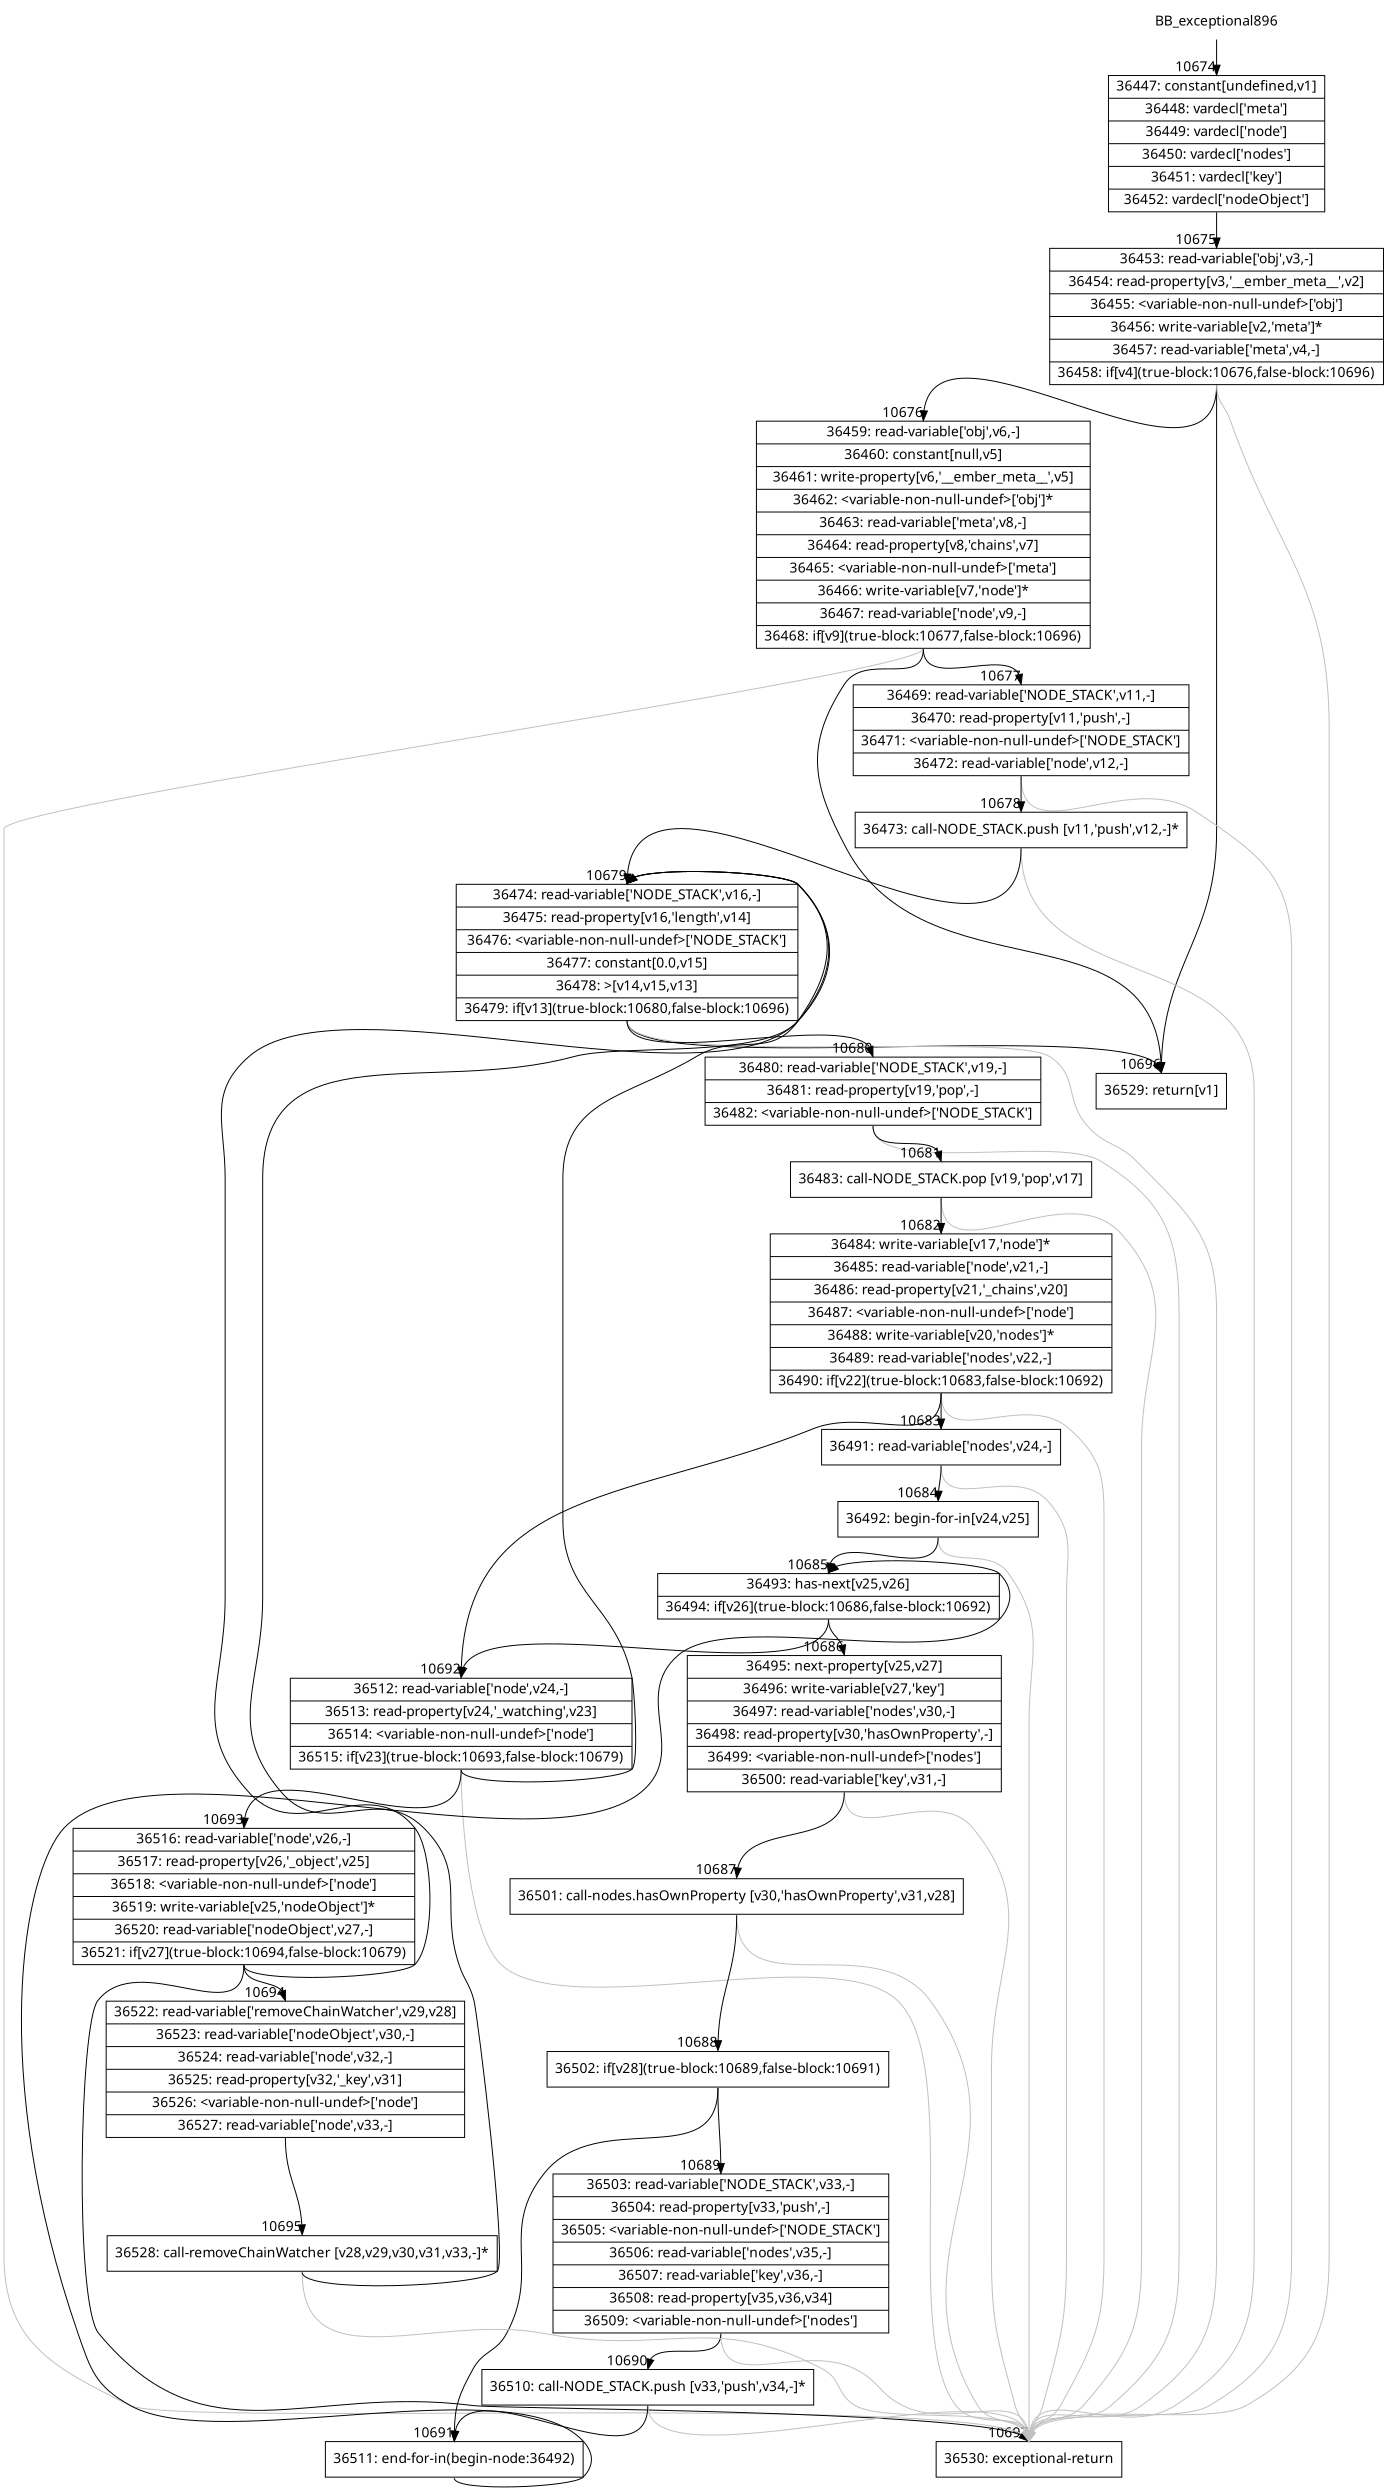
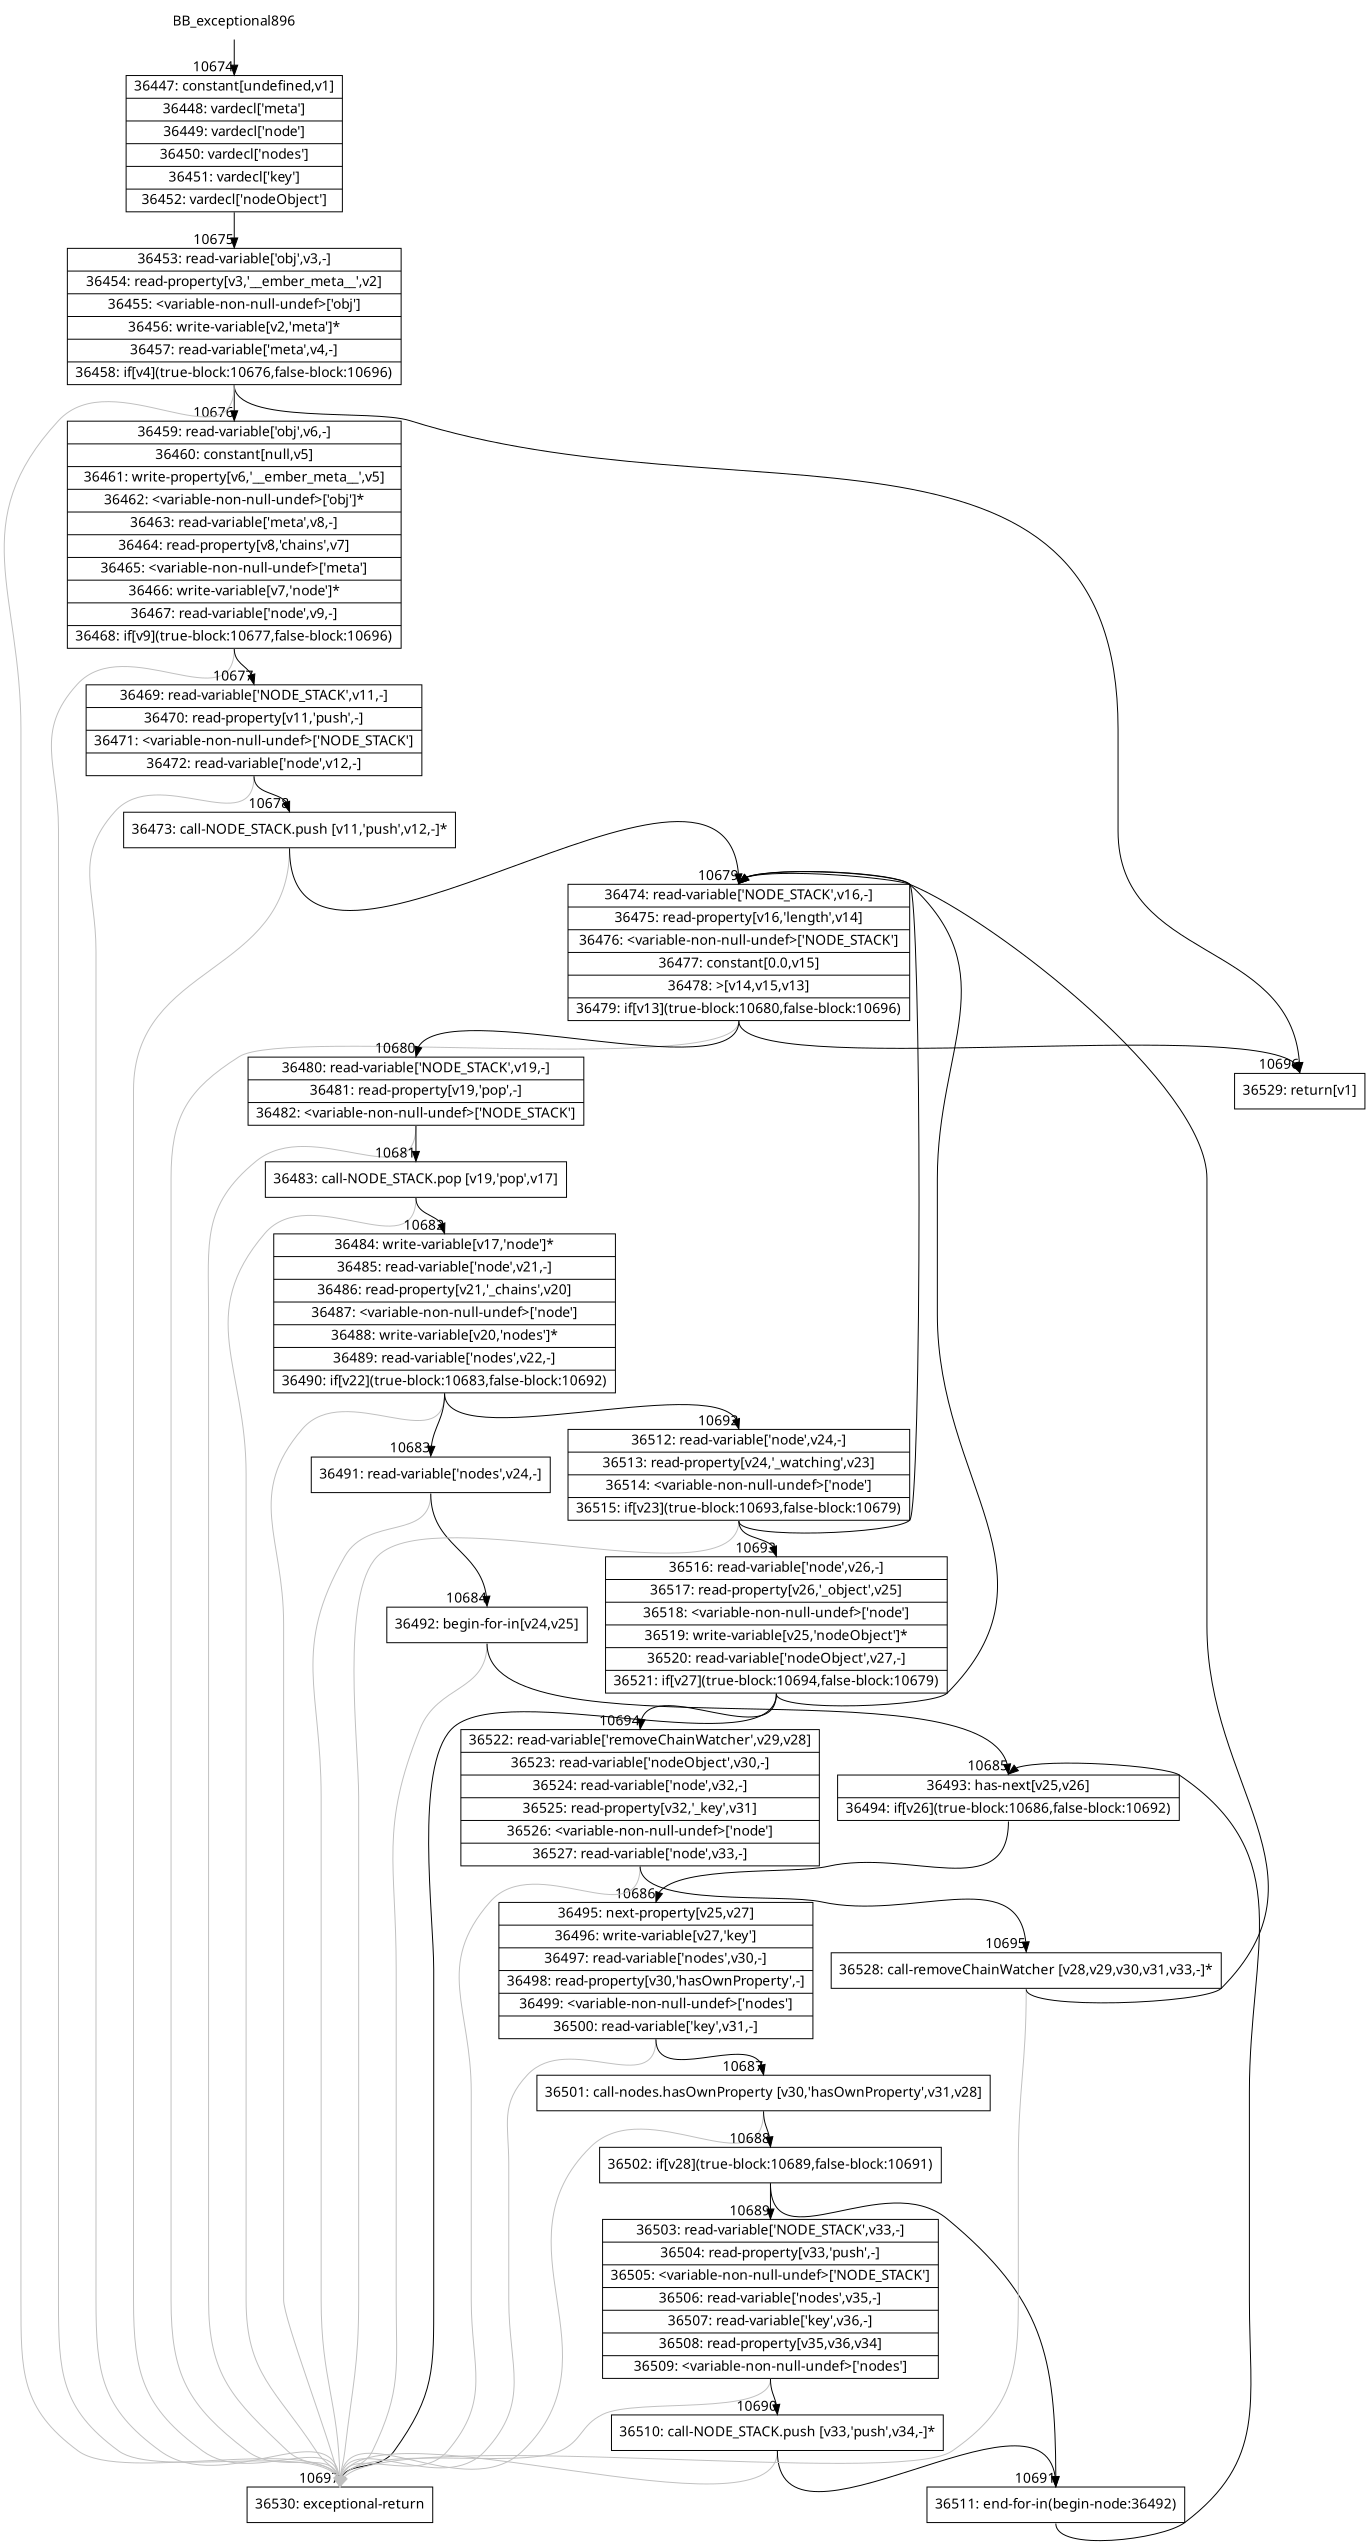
edge "36459: read-variable['obj',v6,-]" -> "36529: return[v1]": removed
edge "36493: has-next[v25,v26]" -> "36512: read-variable['node',v24,-]": removed
edge "36522: read-variable['removeChainWatcher',v29,v28]" -> "36530: exceptional-return": added
